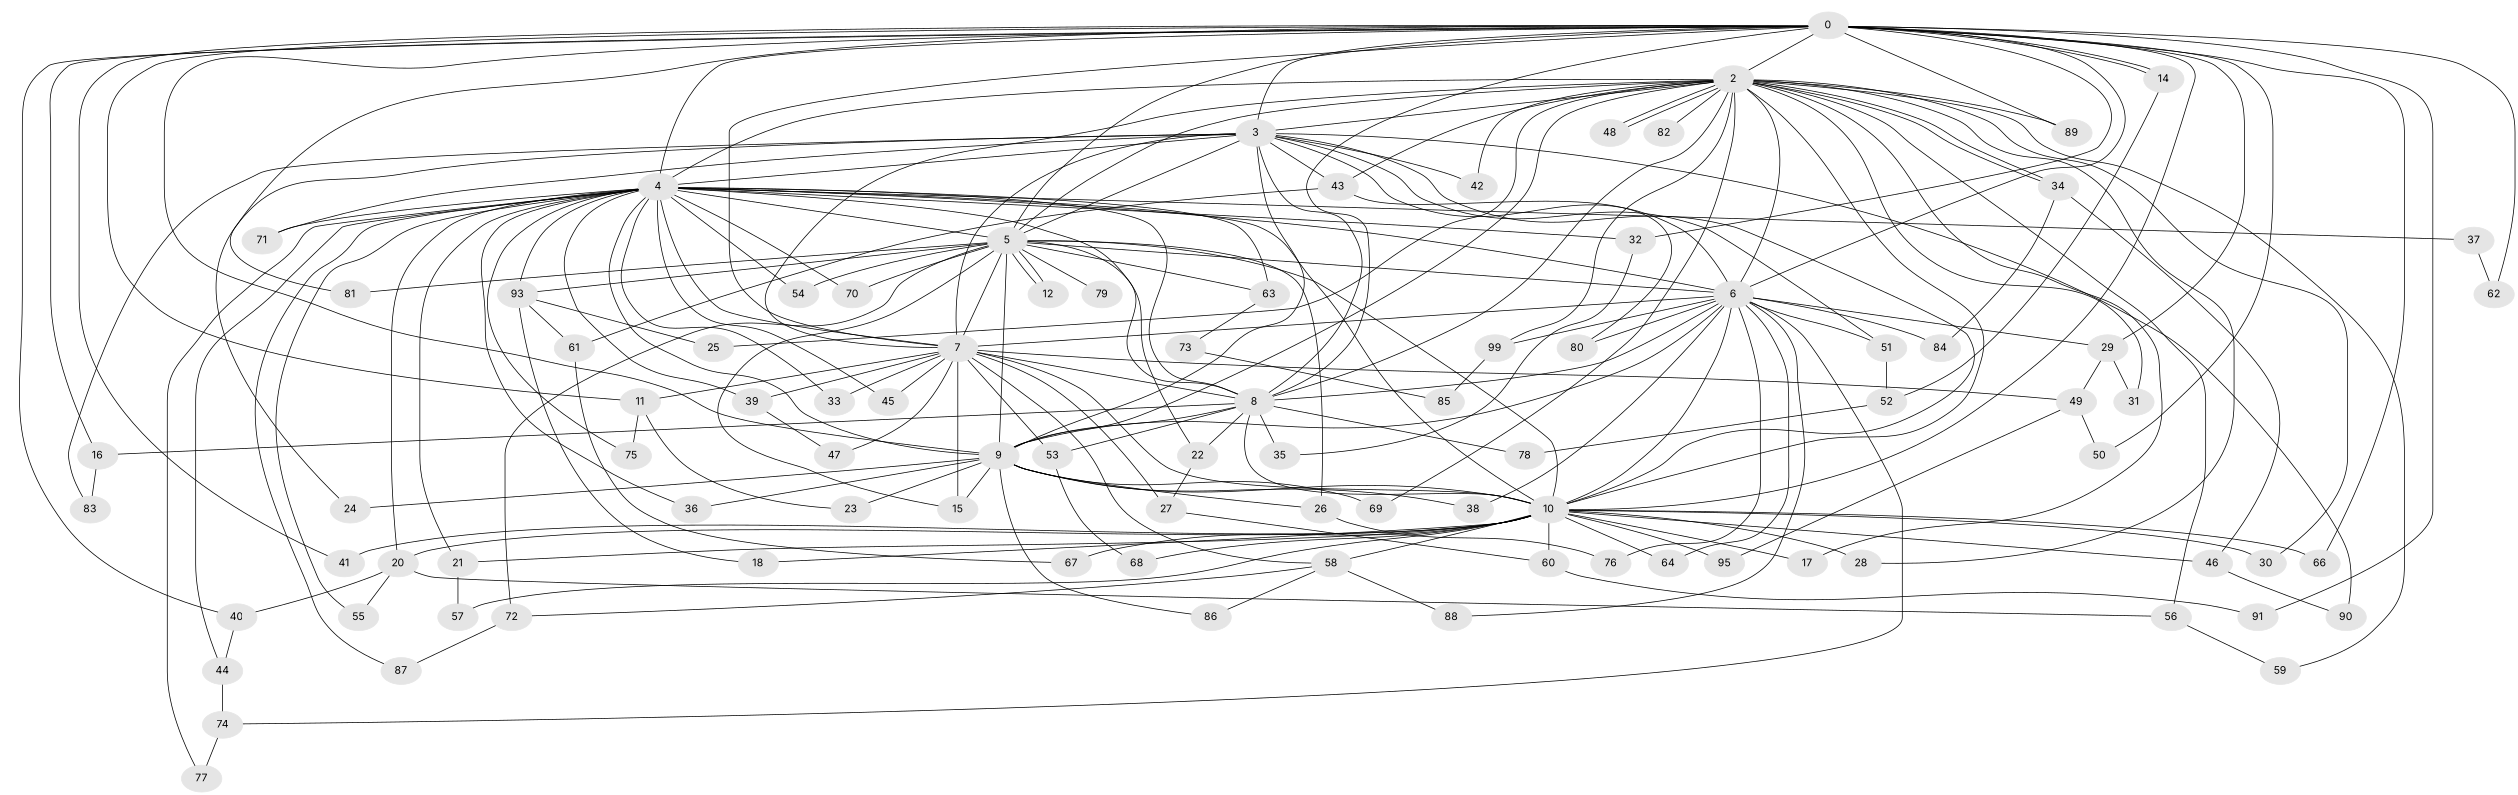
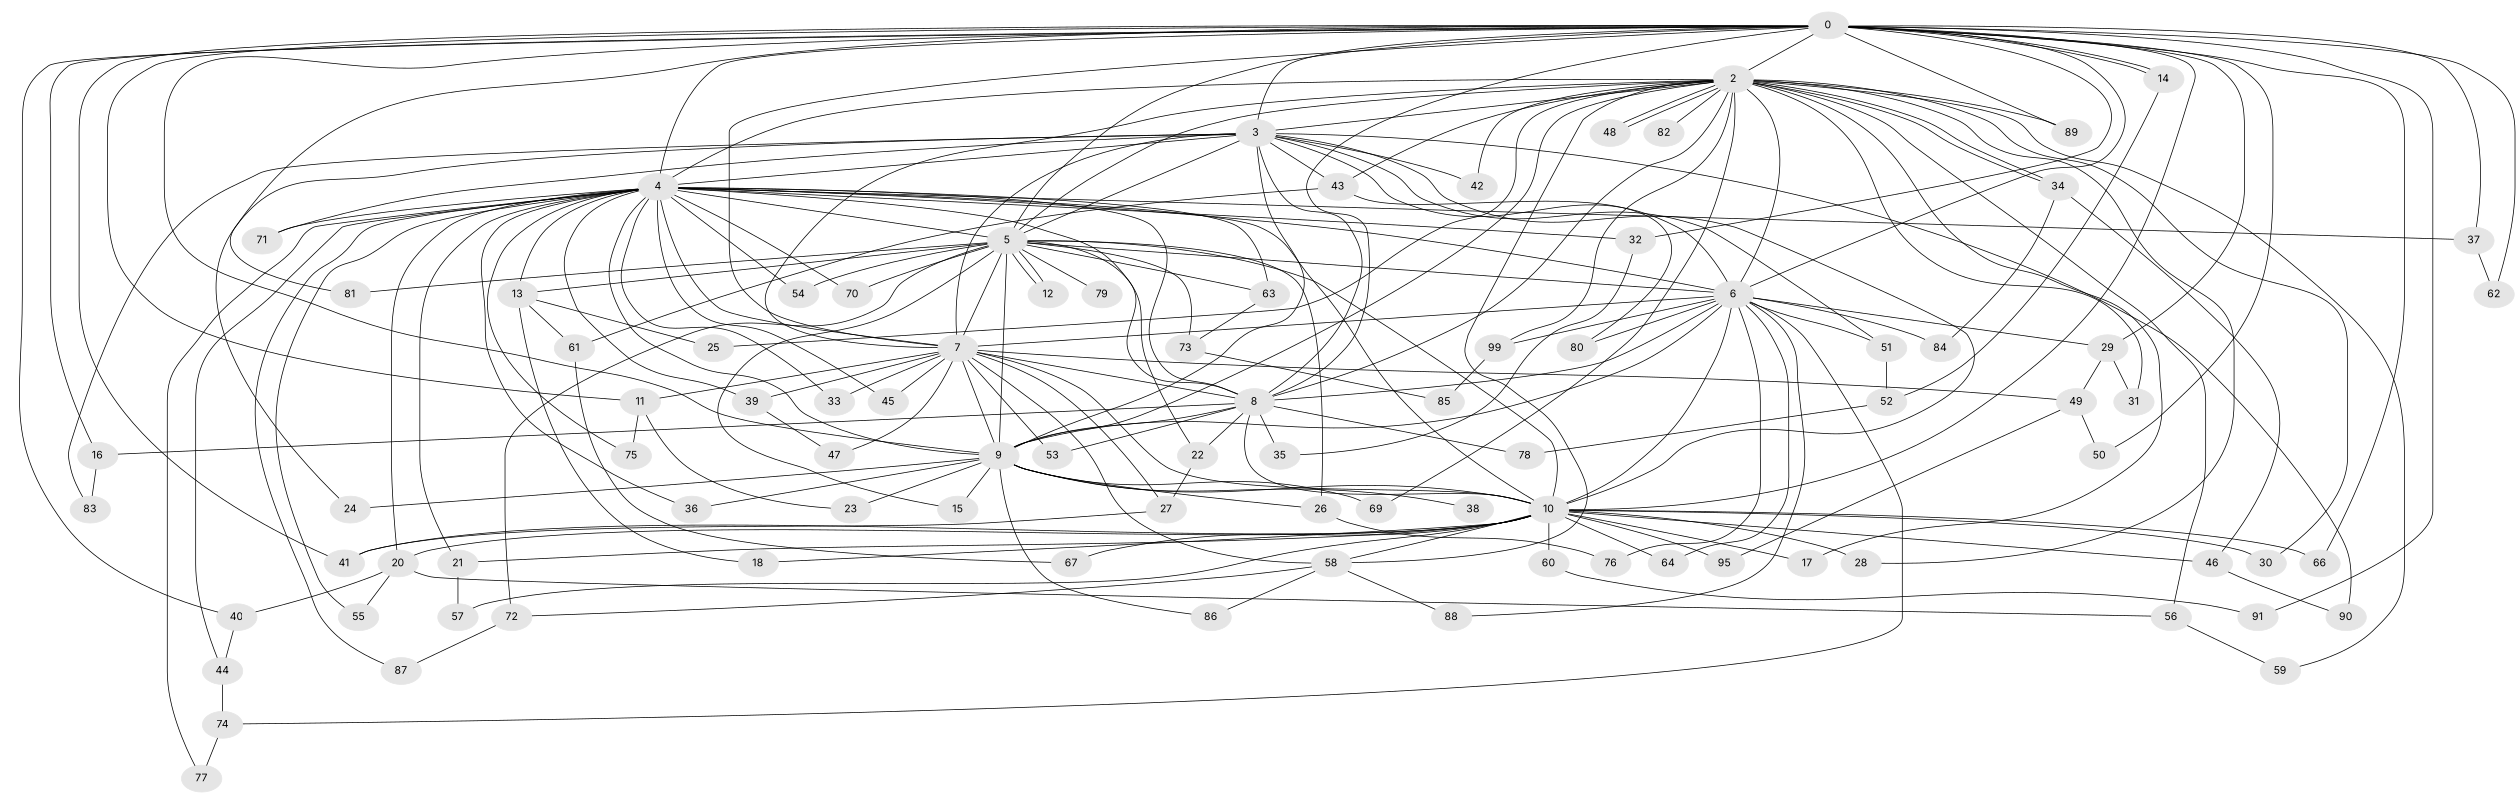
edge "0" -- "37": added
edge "5" -- "73": added
node "93": label "93" -> "13"
edge "2" -- "10": now "2" -- "58"
edge "6" -- "38": removed
edge "7" -- "15": now "7" -- "9"
edge "27" -- "60": now "27" -- "41"
node "68": removed
